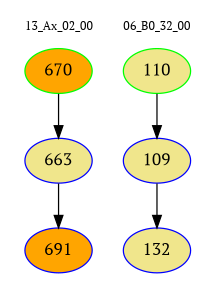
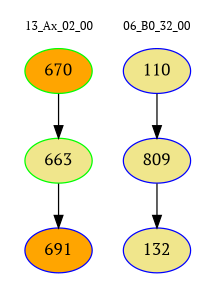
node "110": color green -> blue
node "663": color blue -> green
node "109": label "109" -> "809"
